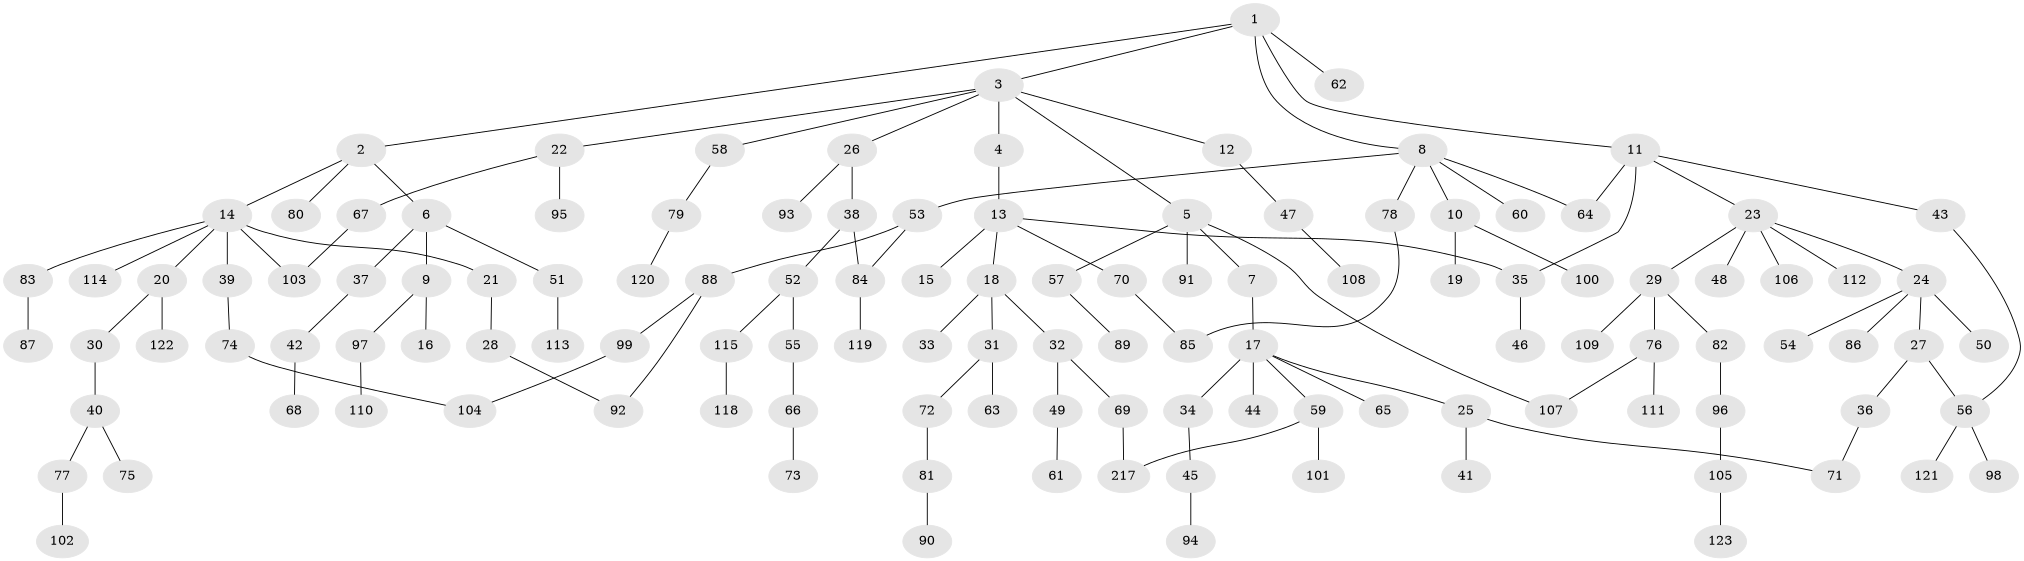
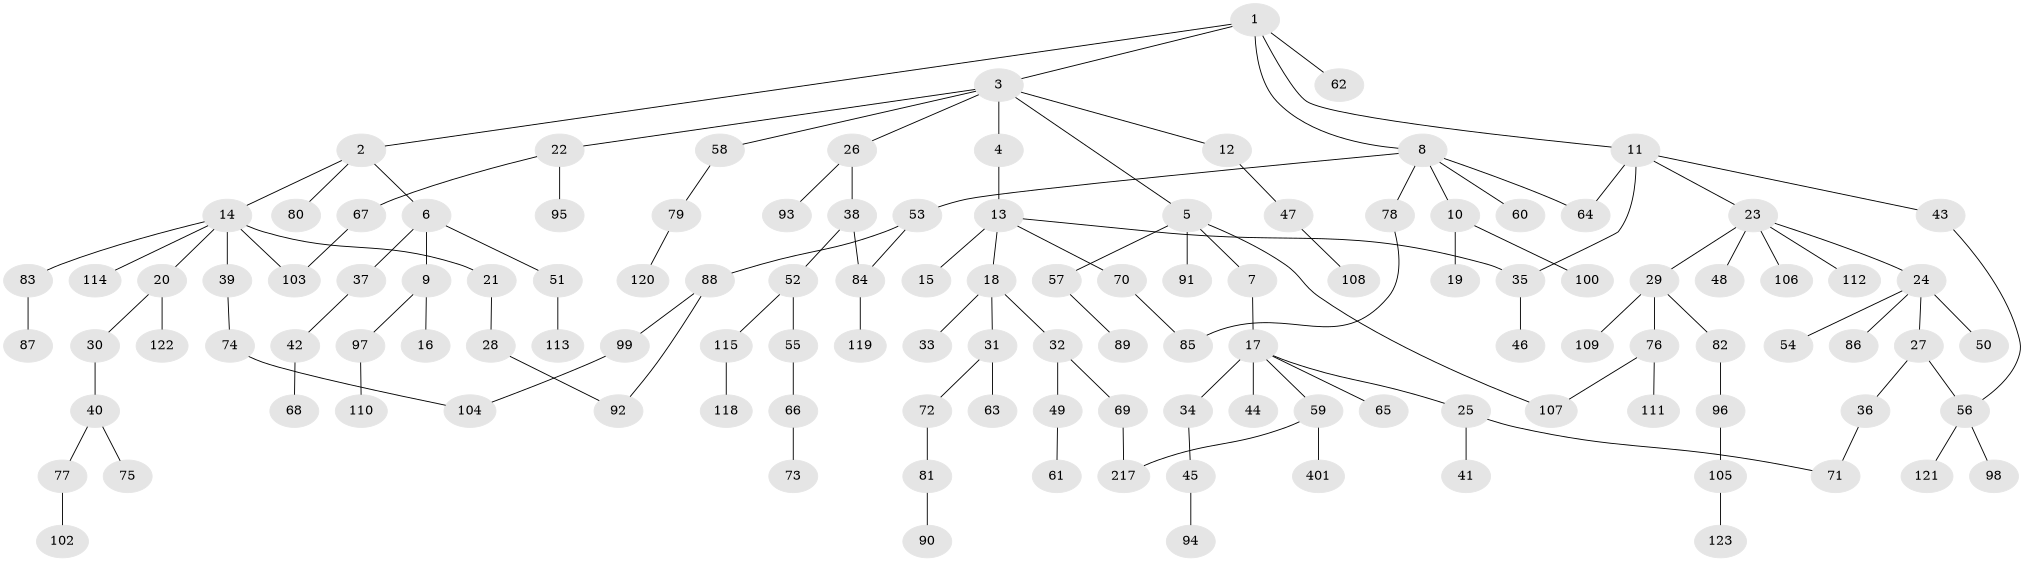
node "101": label "101" -> "401"
